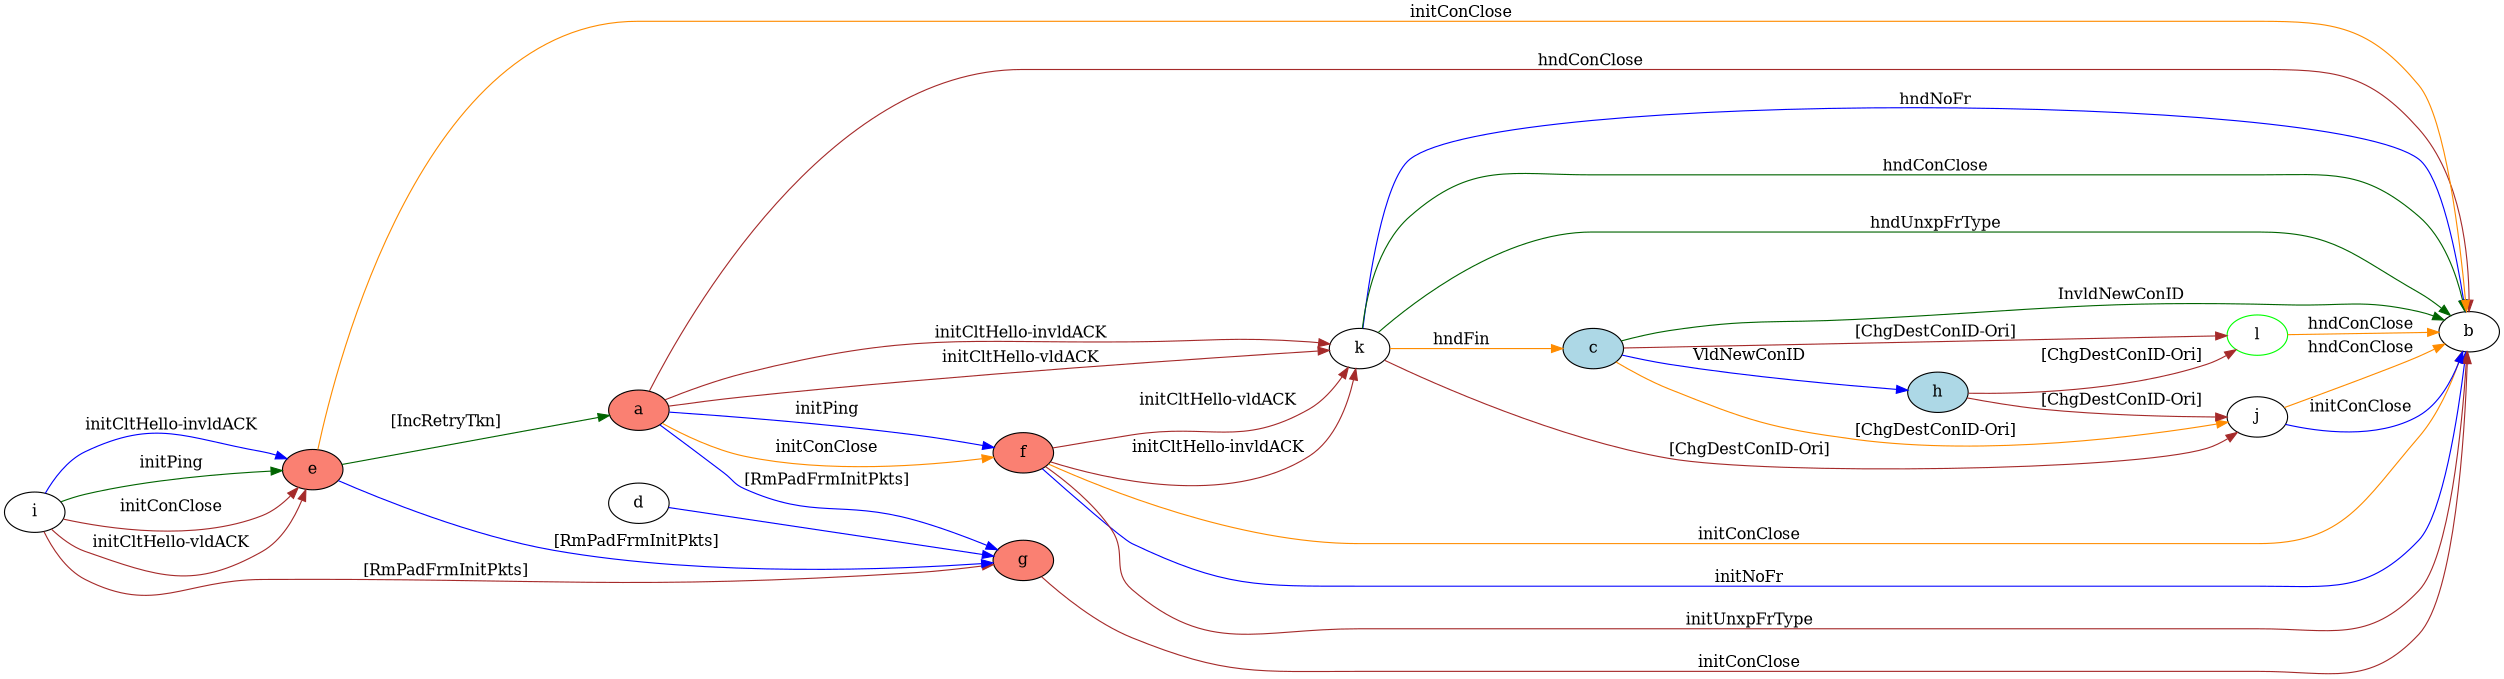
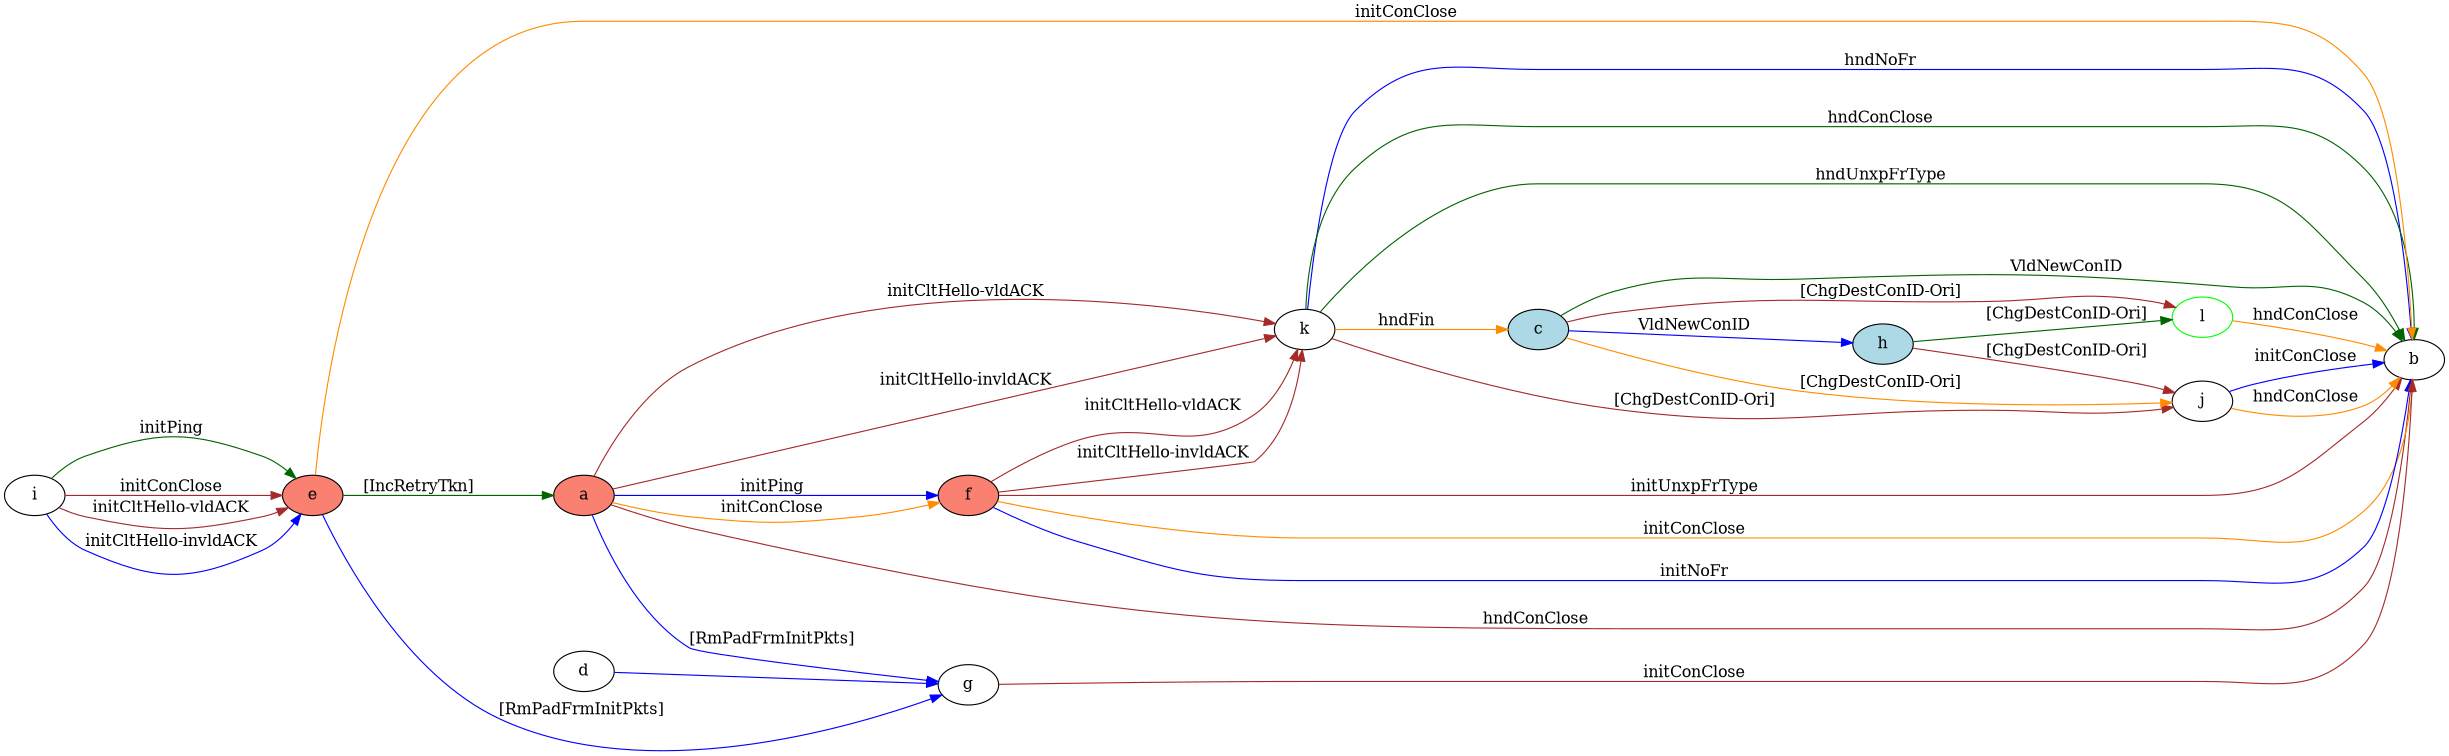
edge "c" -> "b": label "InvldNewConID " -> "VldNewConID "
edge "h" -> "l": color brown -> darkgreen
node "g": fillcolor salmon -> white
edge "i" -> "g": removed, label "[RmPadFrmInitPkts]"
